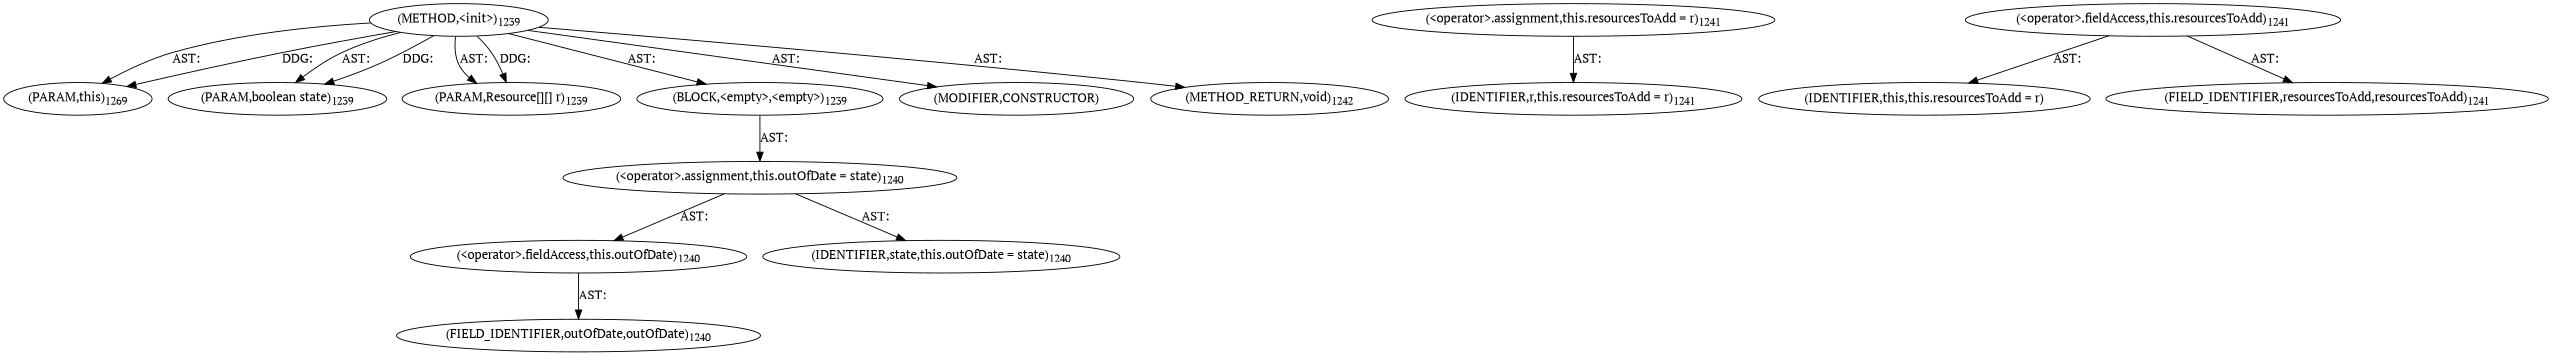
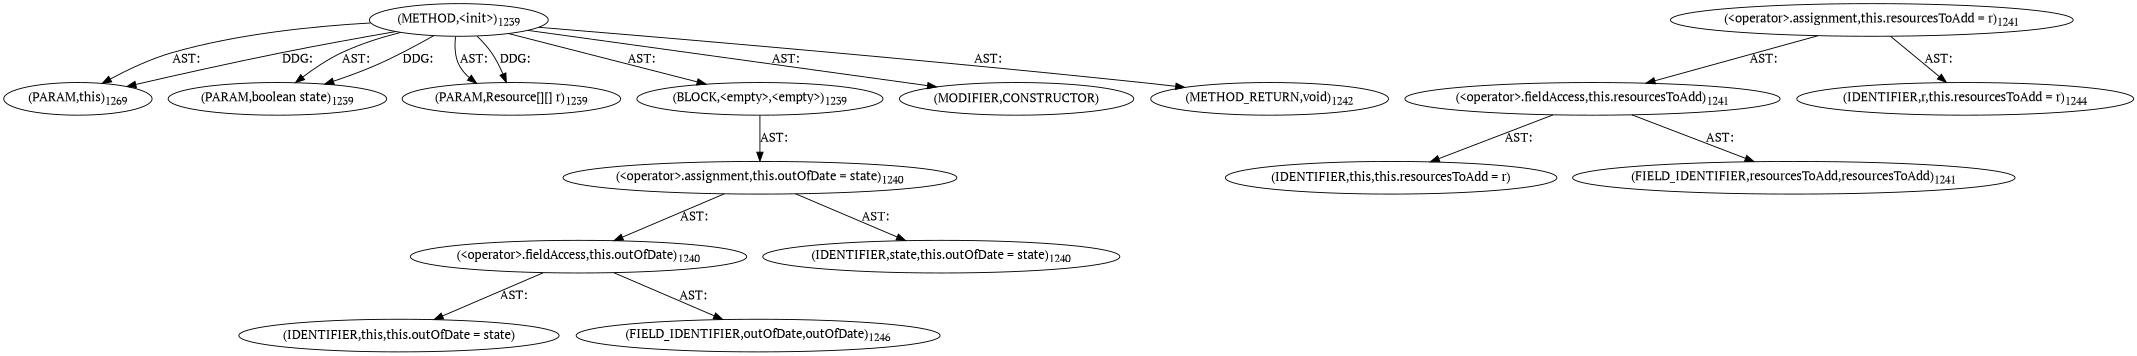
edge "(<operator>.assignment,this.resourcesToAdd = r)" -> "(<operator>.fieldAccess,this.resourcesToAdd)": added, label "AST:"
node "(IDENTIFIER,r,this.resourcesToAdd = r)": text "1241" -> "1244"
node "(FIELD_IDENTIFIER,outOfDate,outOfDate)": text "1240" -> "1246"
node "(IDENTIFIER,this,this.outOfDate = state)": added
